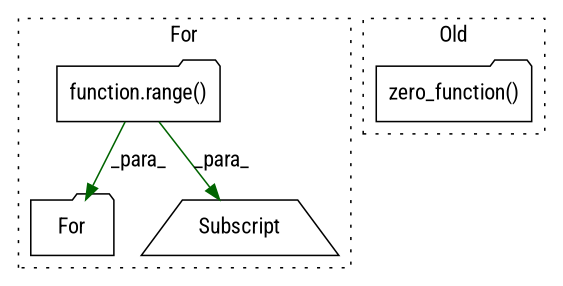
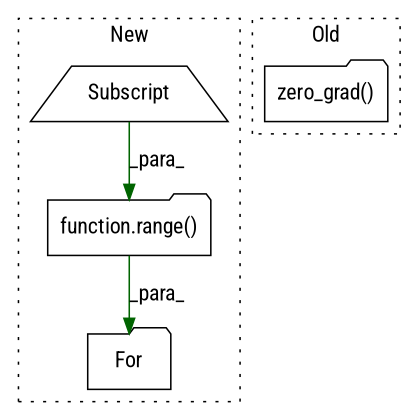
cluster "For": label "For" -> "New"
node "zero_function()": label "zero_function()" -> "zero_grad()"
edge "function.range()" -> "Subscript": reversed
